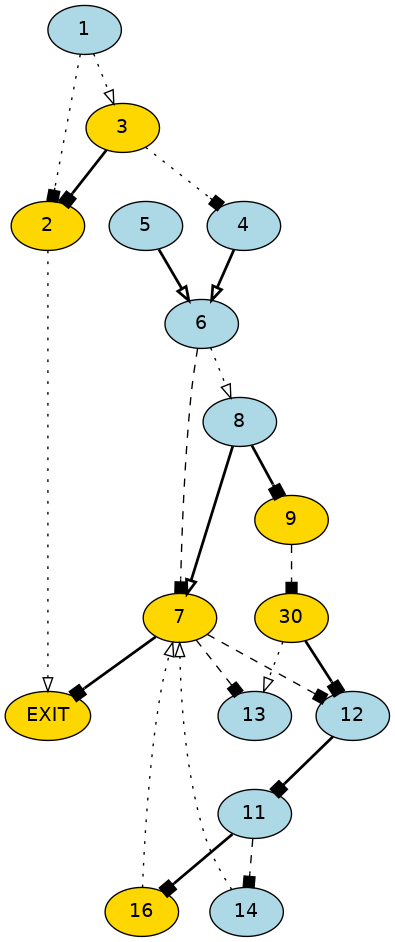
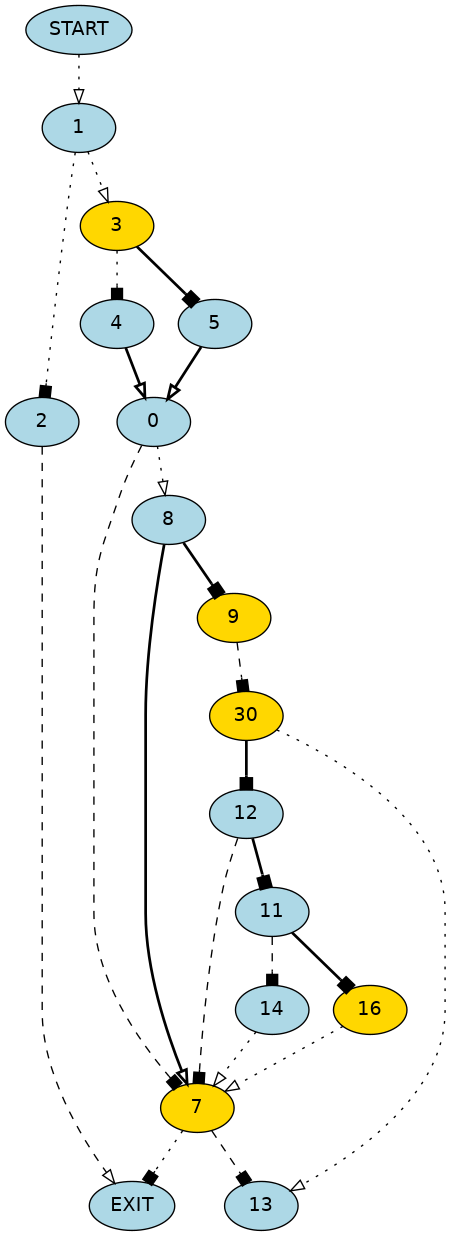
node "START": added
edge "3" -> "2": now "3" -> "5"
node "2": fillcolor gold -> lightblue
node "6": label "6" -> "0"
edge "2" -> "EXIT": style dotted -> dashed
edge "7" -> "EXIT": style bold -> dotted
edge "7" -> "12": reversed
node "EXIT": fillcolor gold -> lightblue
